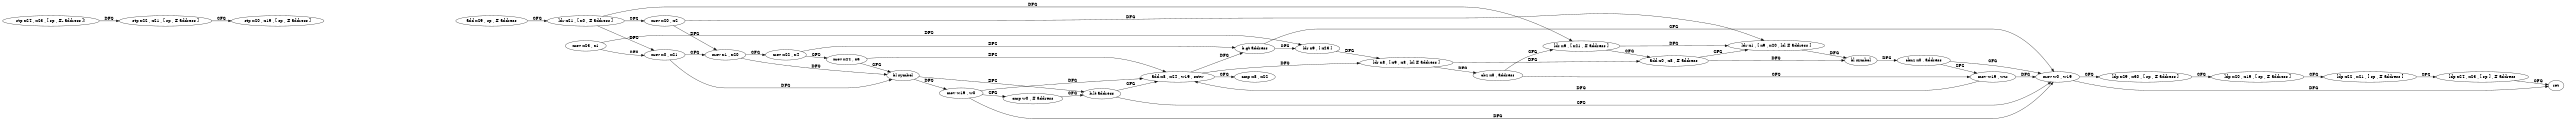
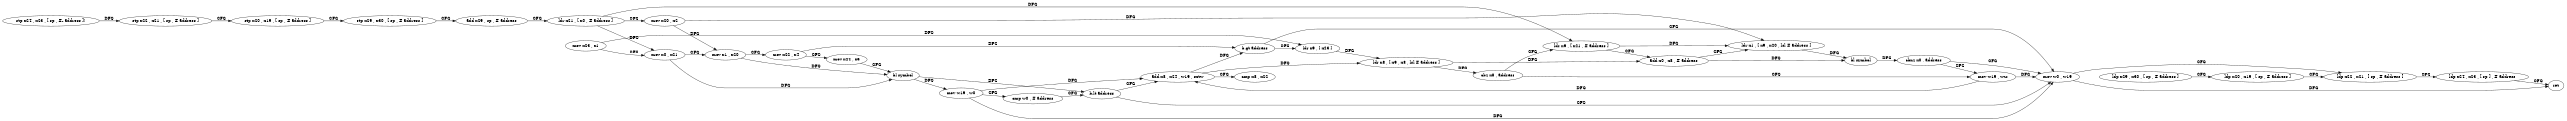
node "stp x29 , x30 , [ sp , # address ]": added
edge "mov x24 , x3" -> "add x8 , x24 , w19 , sxtw": removed, label "DFG"
edge "mov w0 , w19" -> "ldp x29 , x30 , [ sp , # address ]": now "mov w0 , w19" -> "ldp x22 , x21 , [ sp , # address ]"
